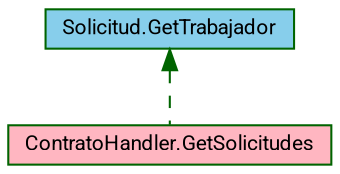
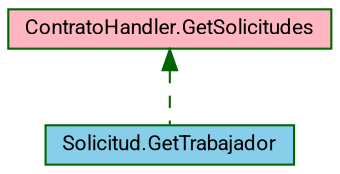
edge "ContratoHandler.GetSolicitudes" -> "Solicitud.GetTrabajador": reversed
